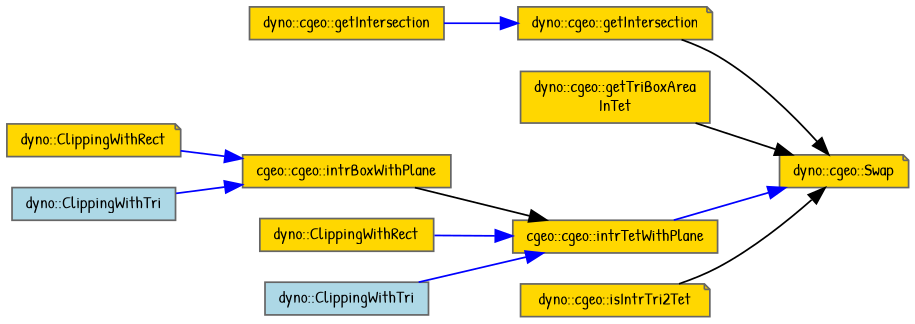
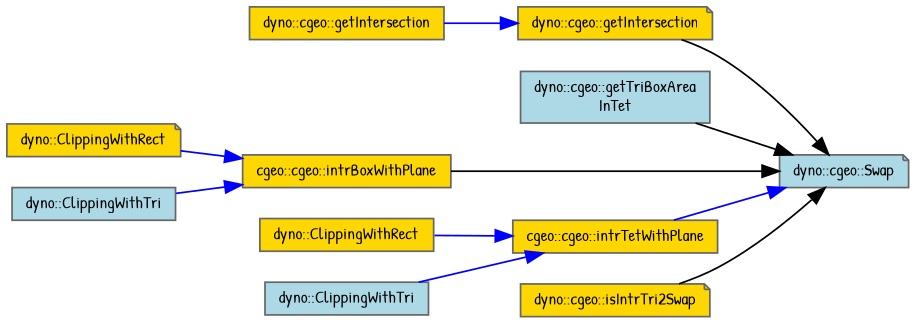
node "dyno::cgeo::getTriBoxArea InTet": fillcolor gold -> lightblue
node "dyno::cgeo::Swap": fillcolor gold -> lightblue
edge "cgeo::cgeo::intrBoxWithPlane" -> "cgeo::cgeo::intrTetWithPlane": now "cgeo::cgeo::intrBoxWithPlane" -> "dyno::cgeo::Swap"
node "dyno::cgeo::isIntrTri2Tet": label "dyno::cgeo::isIntrTri2Tet" -> "dyno::cgeo::isIntrTri2Swap"
